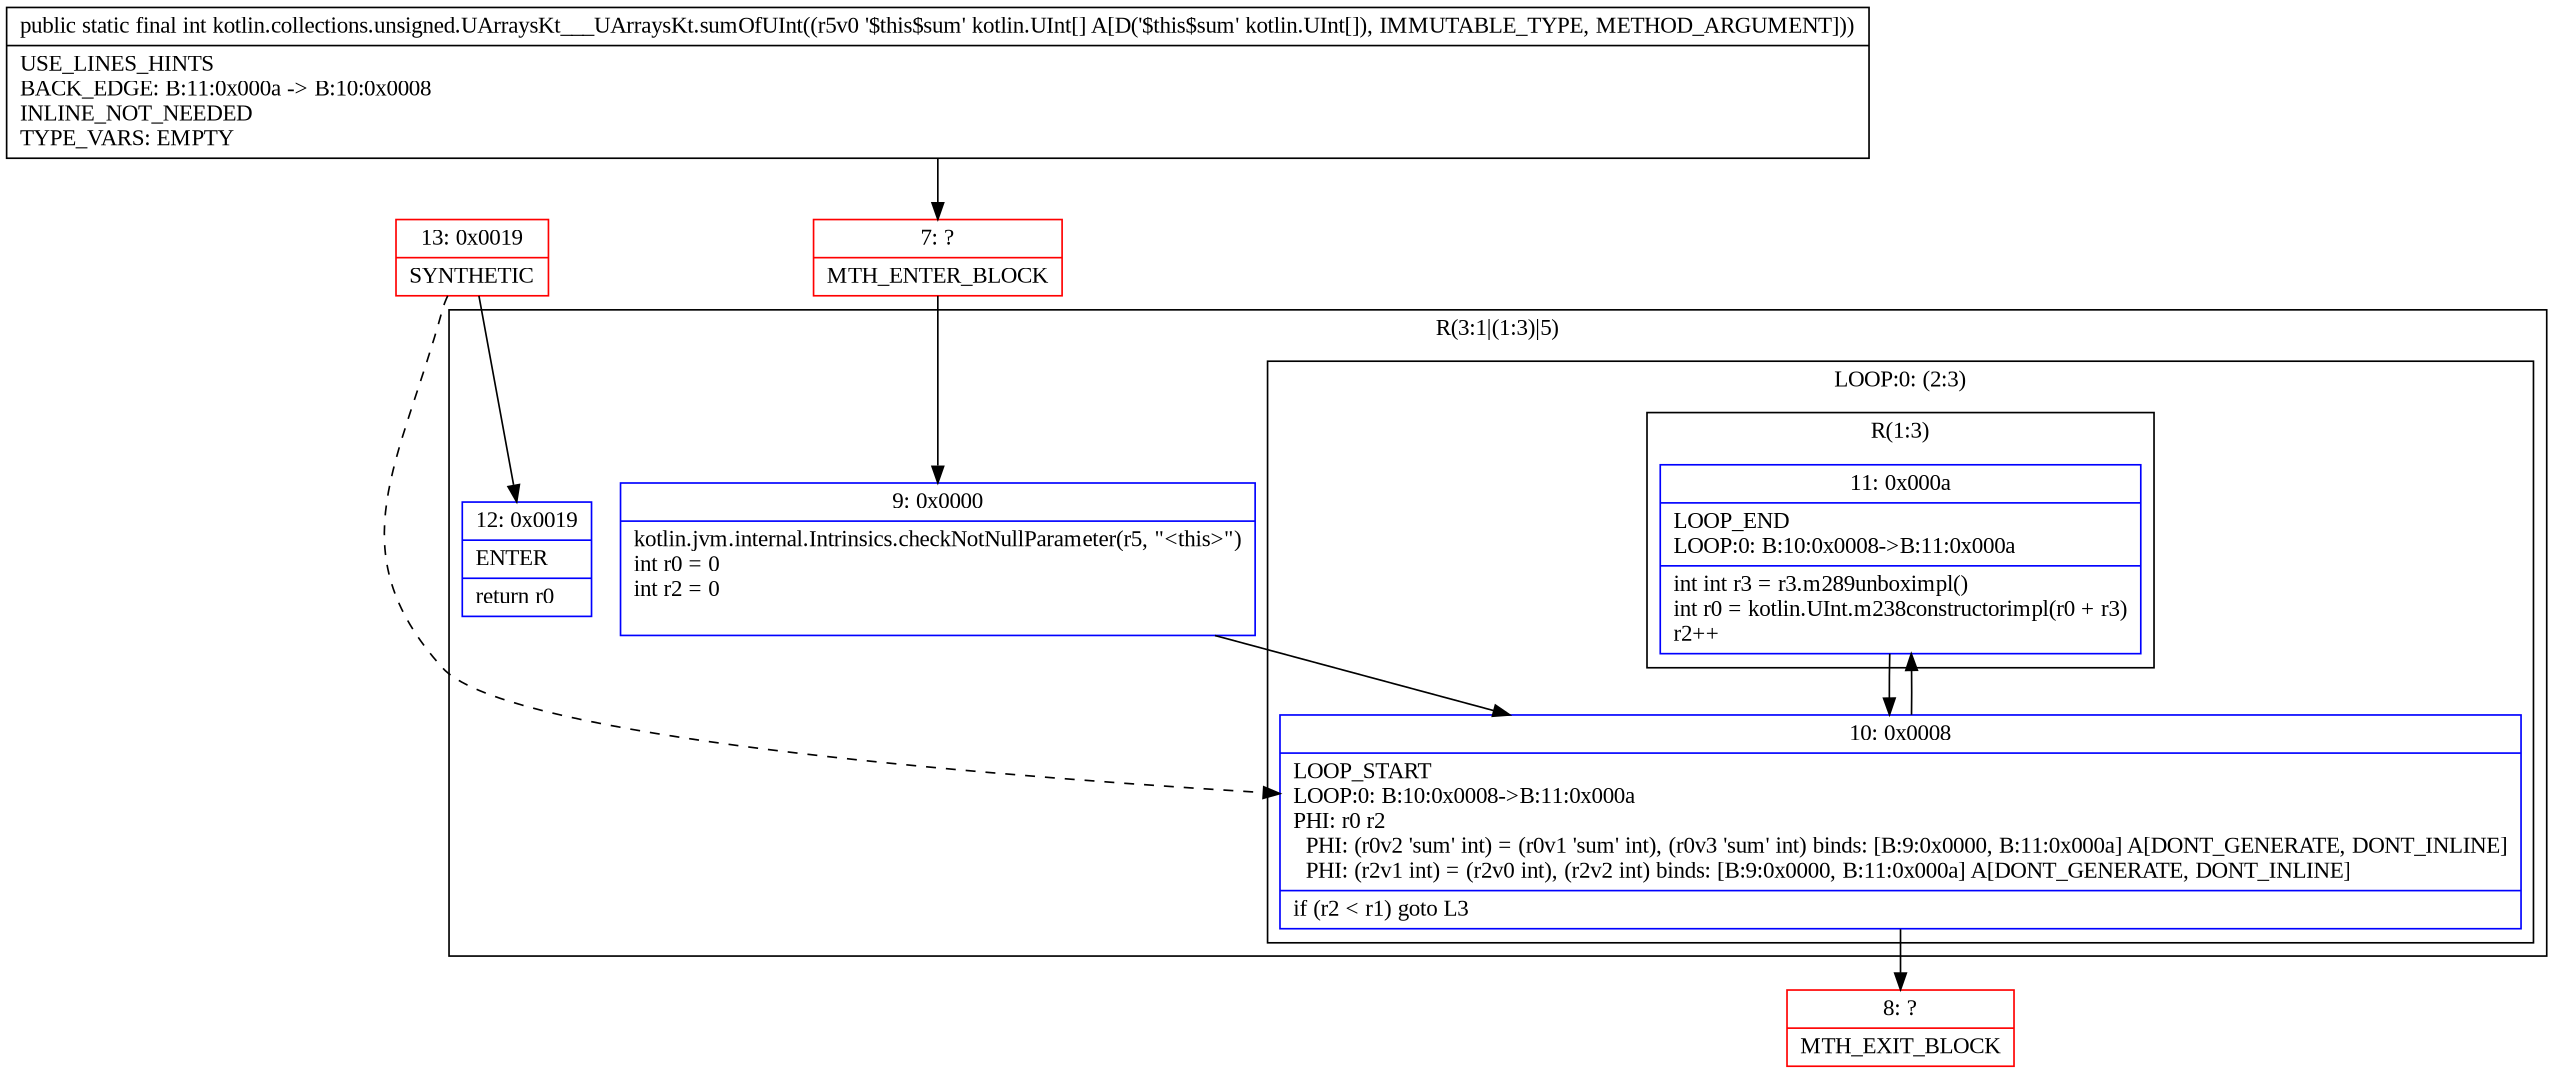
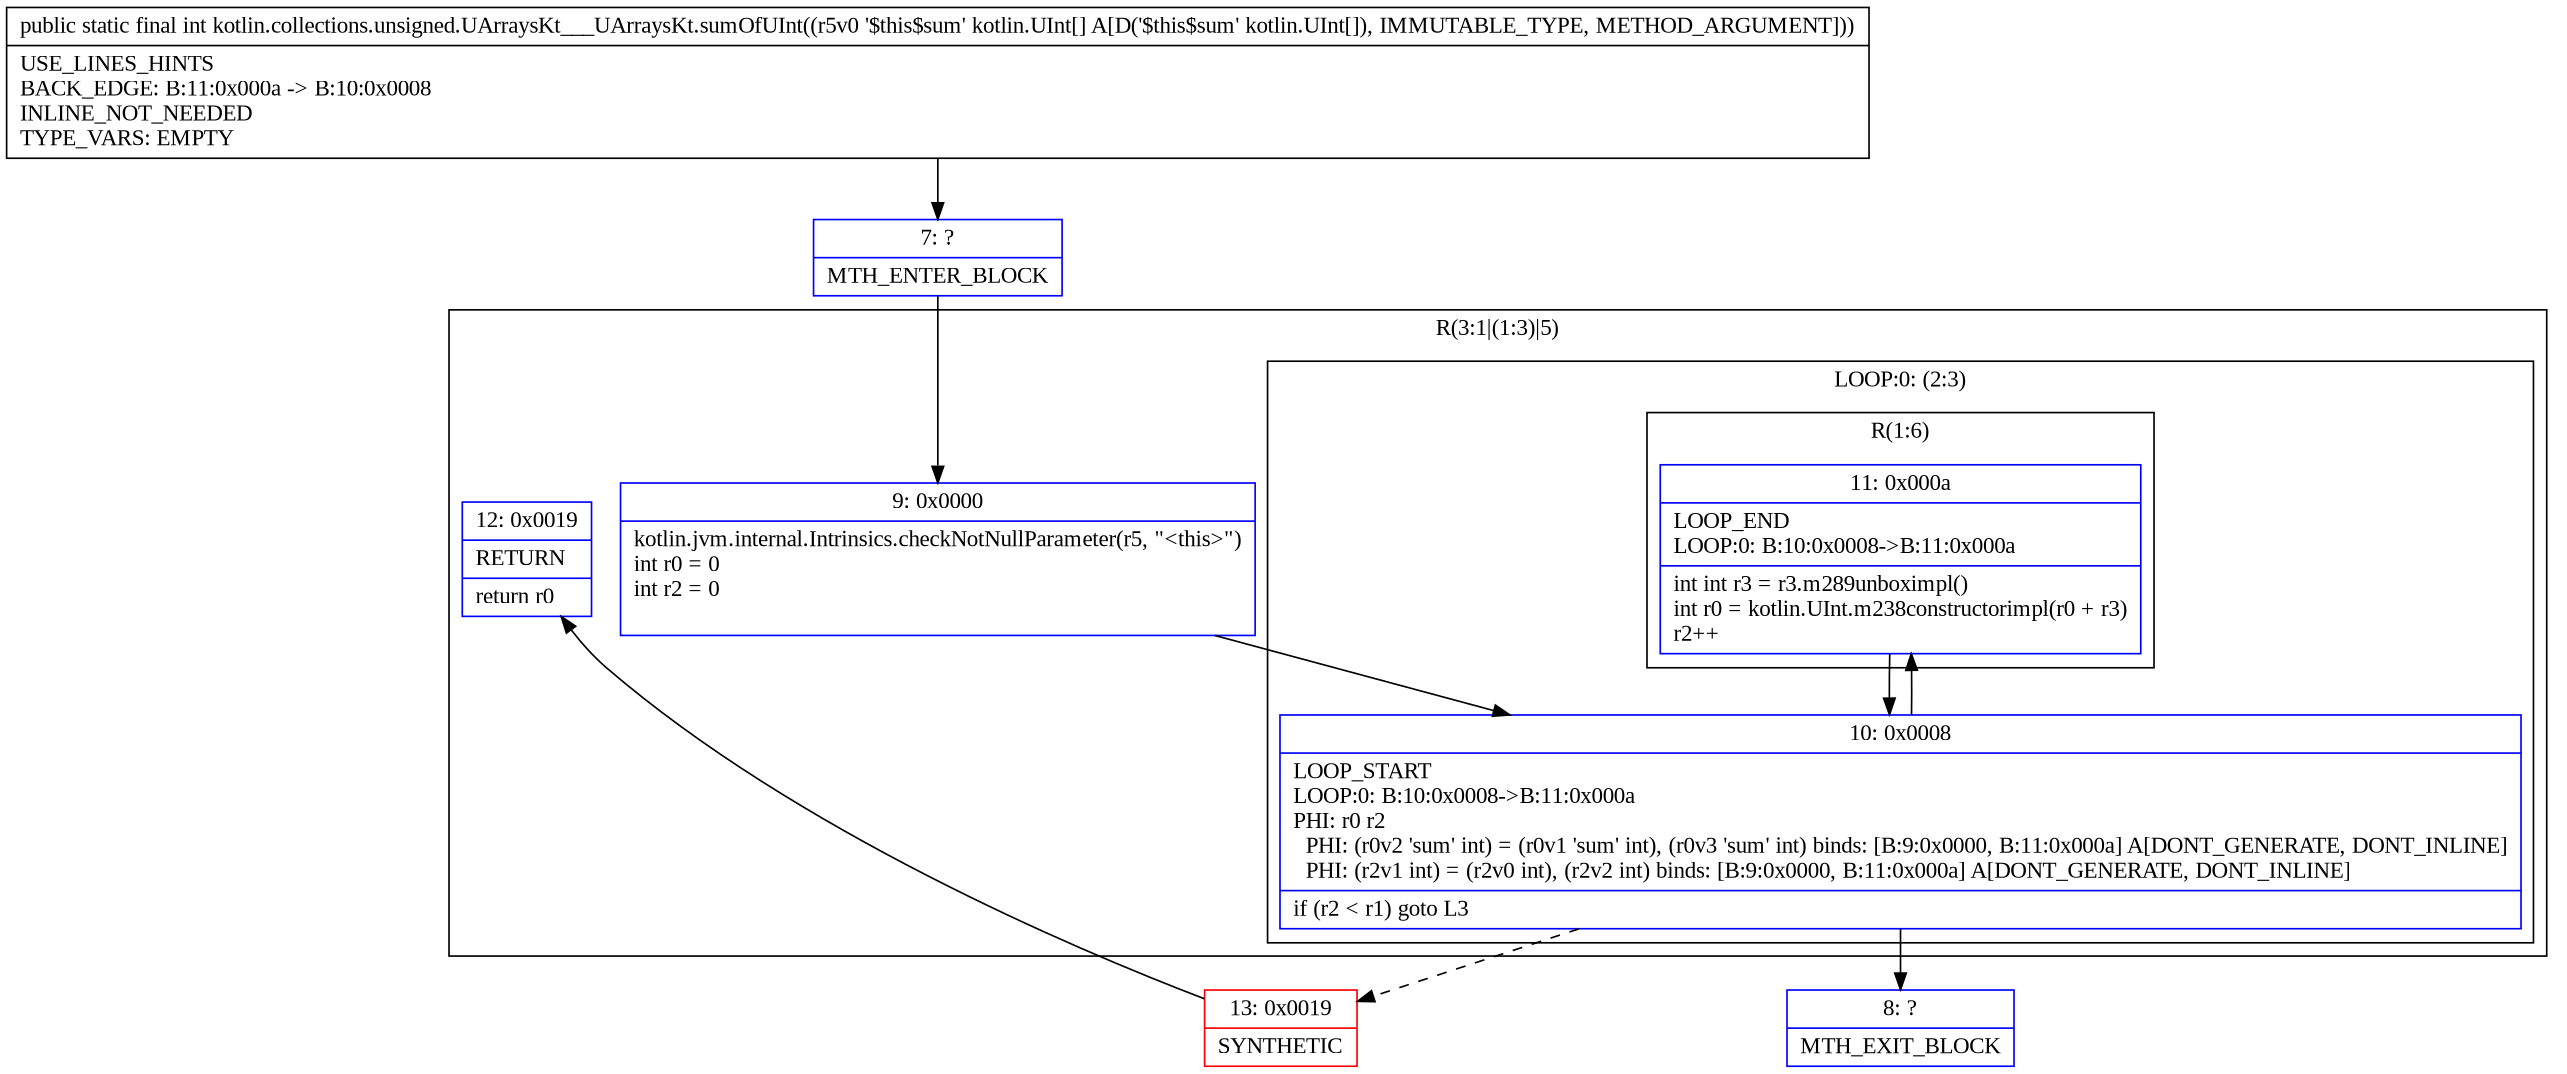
node "7: ?": color red -> blue
cluster "R(1:3)": label "R(1:3)" -> "R(1:6)"
node "12: 0x0019": text "ENTER" -> "RETURN"
edge "13: 0x0019" -> "10: 0x0008": reversed
node "8: ?": color red -> blue
